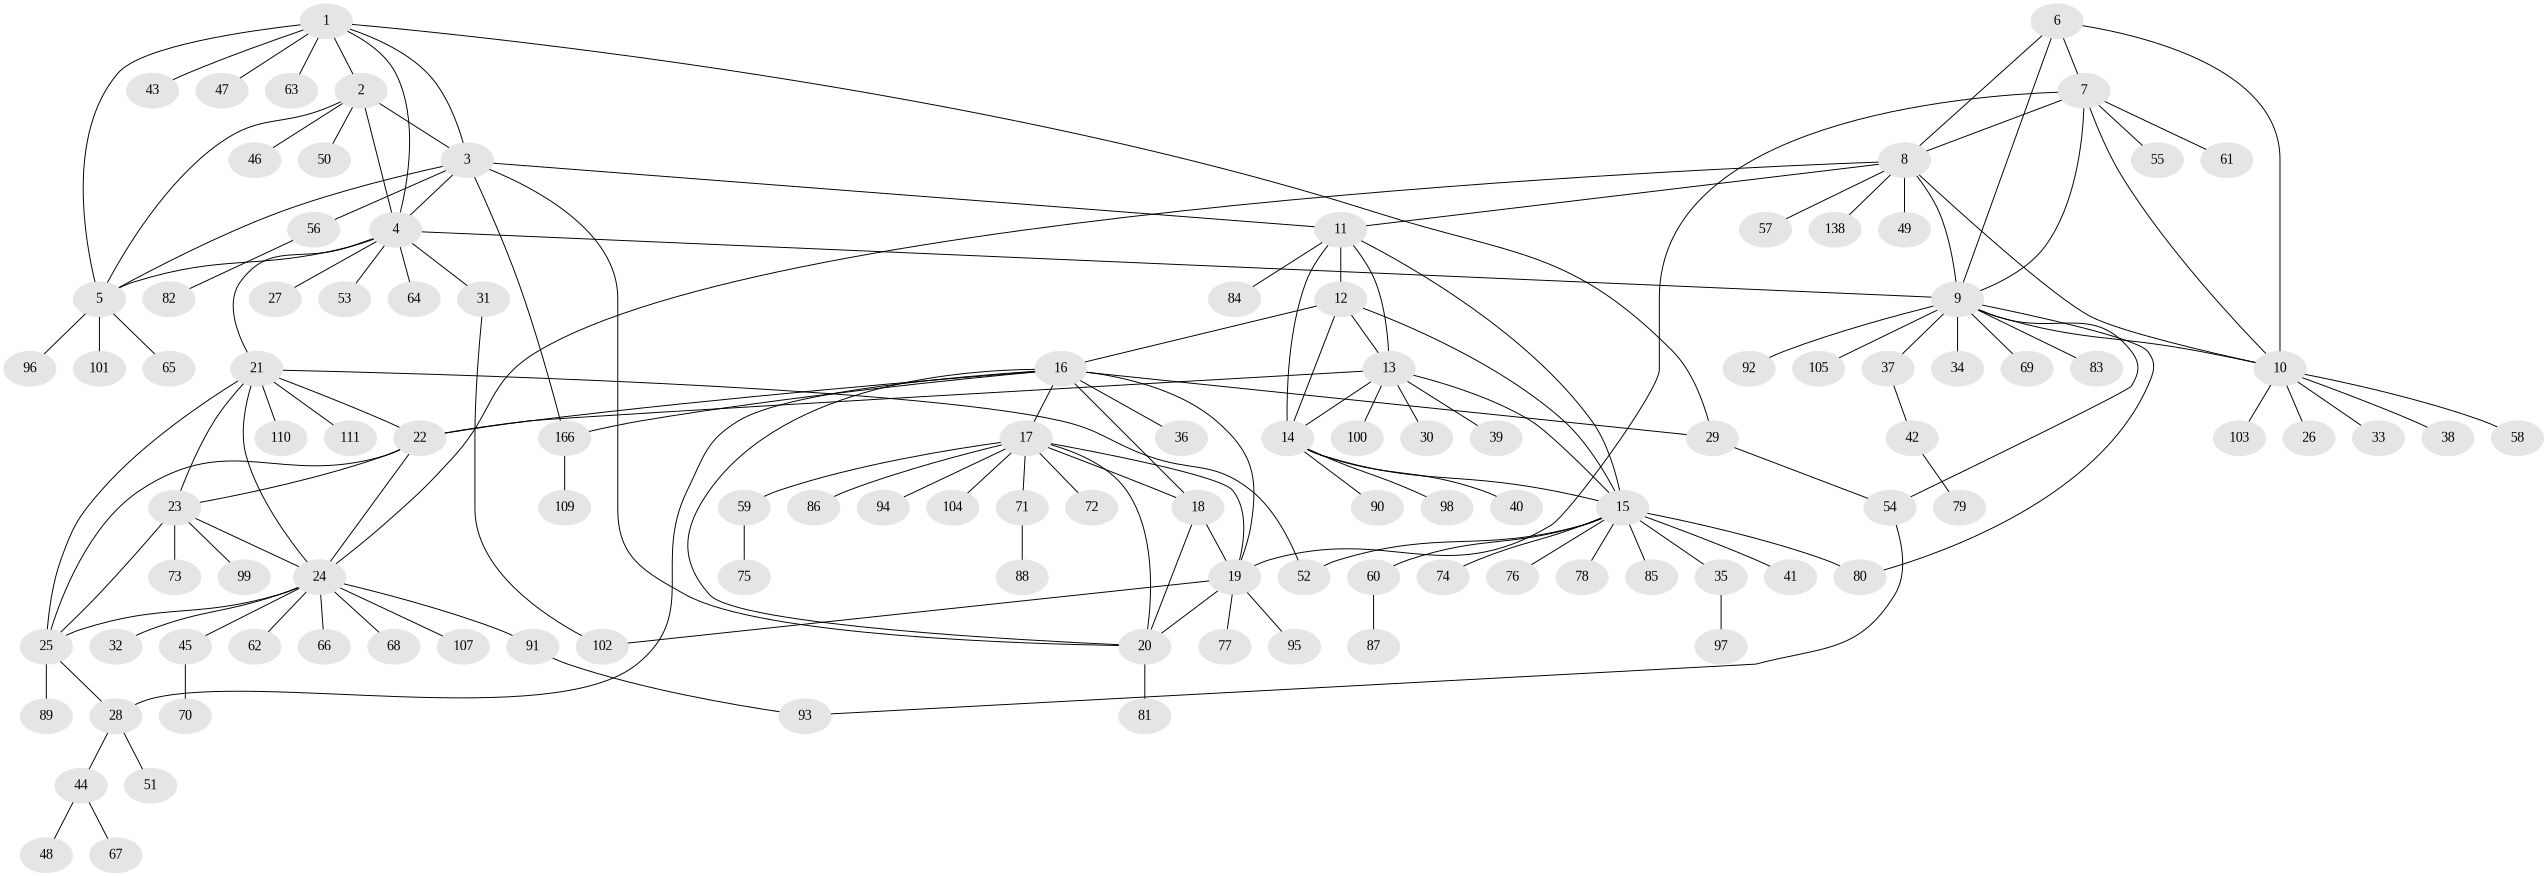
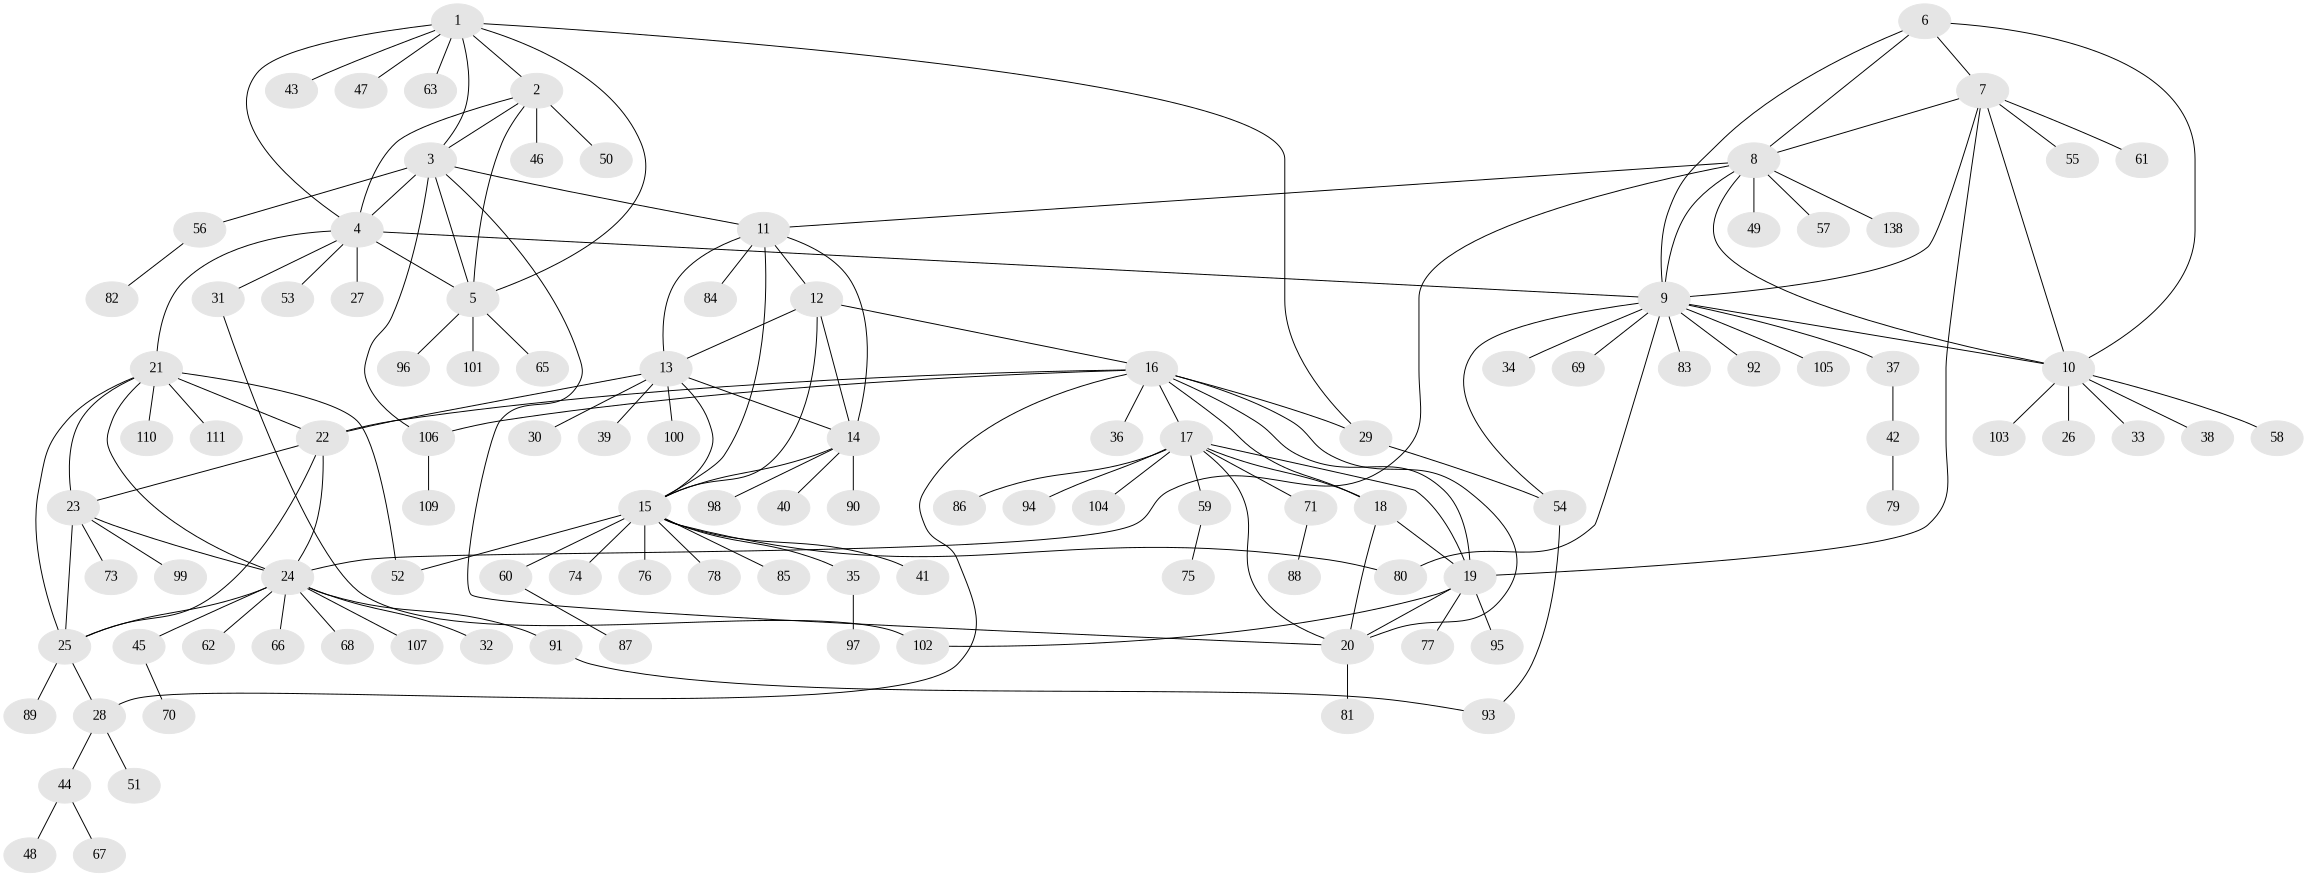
node "64": removed
node "166": label "166" -> "106"
node "72": removed
